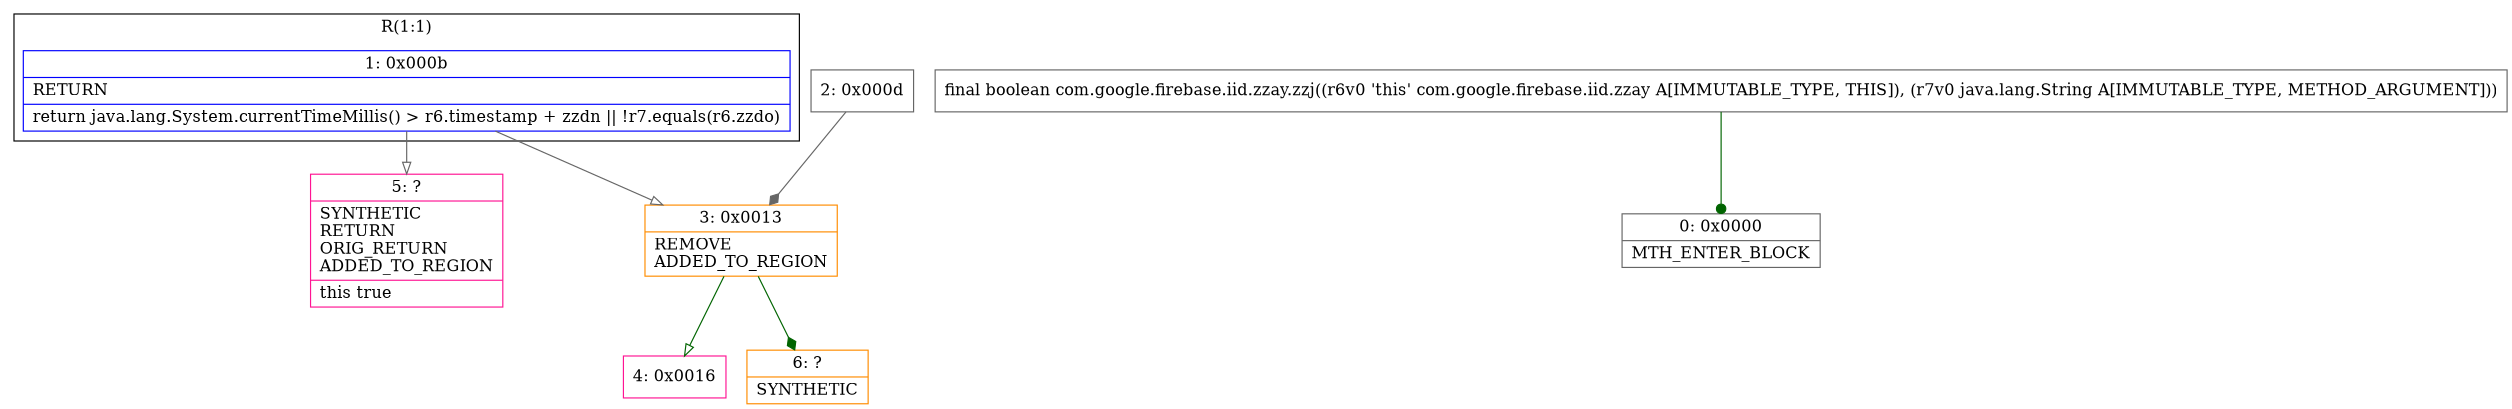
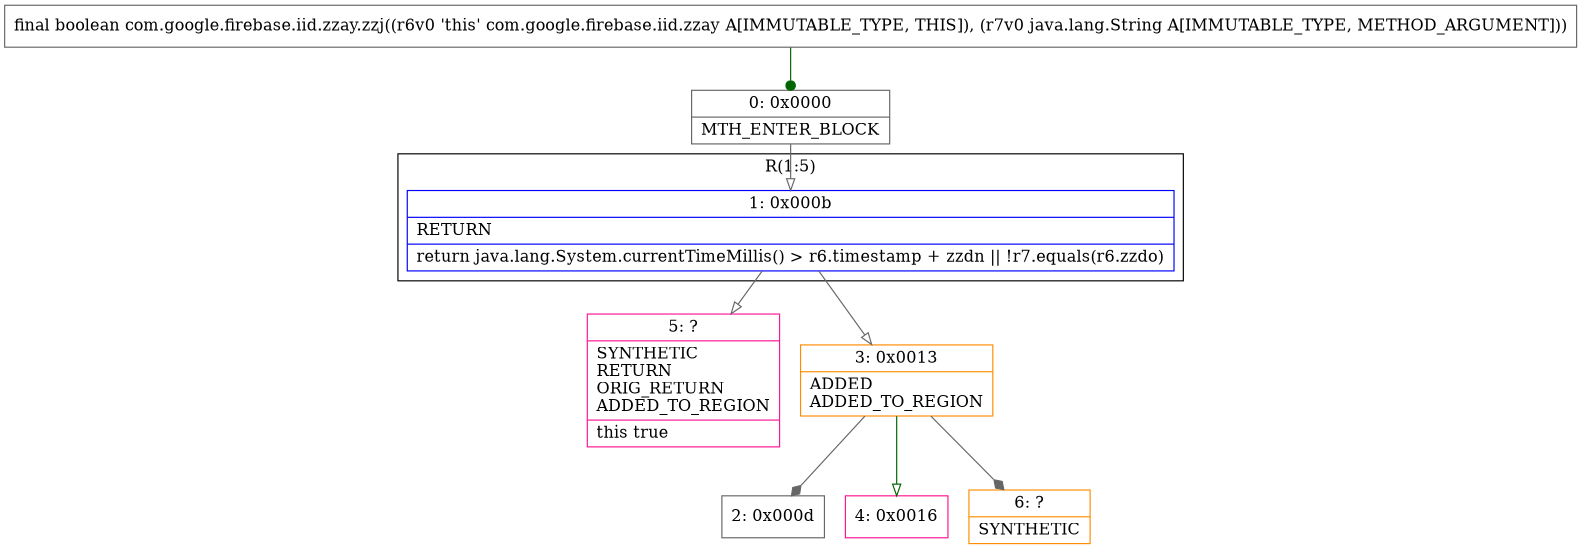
cluster "R(1:1)": label "R(1:1)" -> "R(1:5)"
edge "2: 0x000d" -> "3: 0x0013": reversed
edge "0: 0x0000" -> "1: 0x000b": added
node "3: 0x0013": text "REMOVE" -> "ADDED"
edge "3: 0x0013" -> "6: ?": color darkgreen -> gray40
